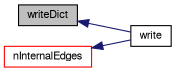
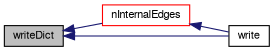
edge "nInternalEdges" -> "writeDict": added
